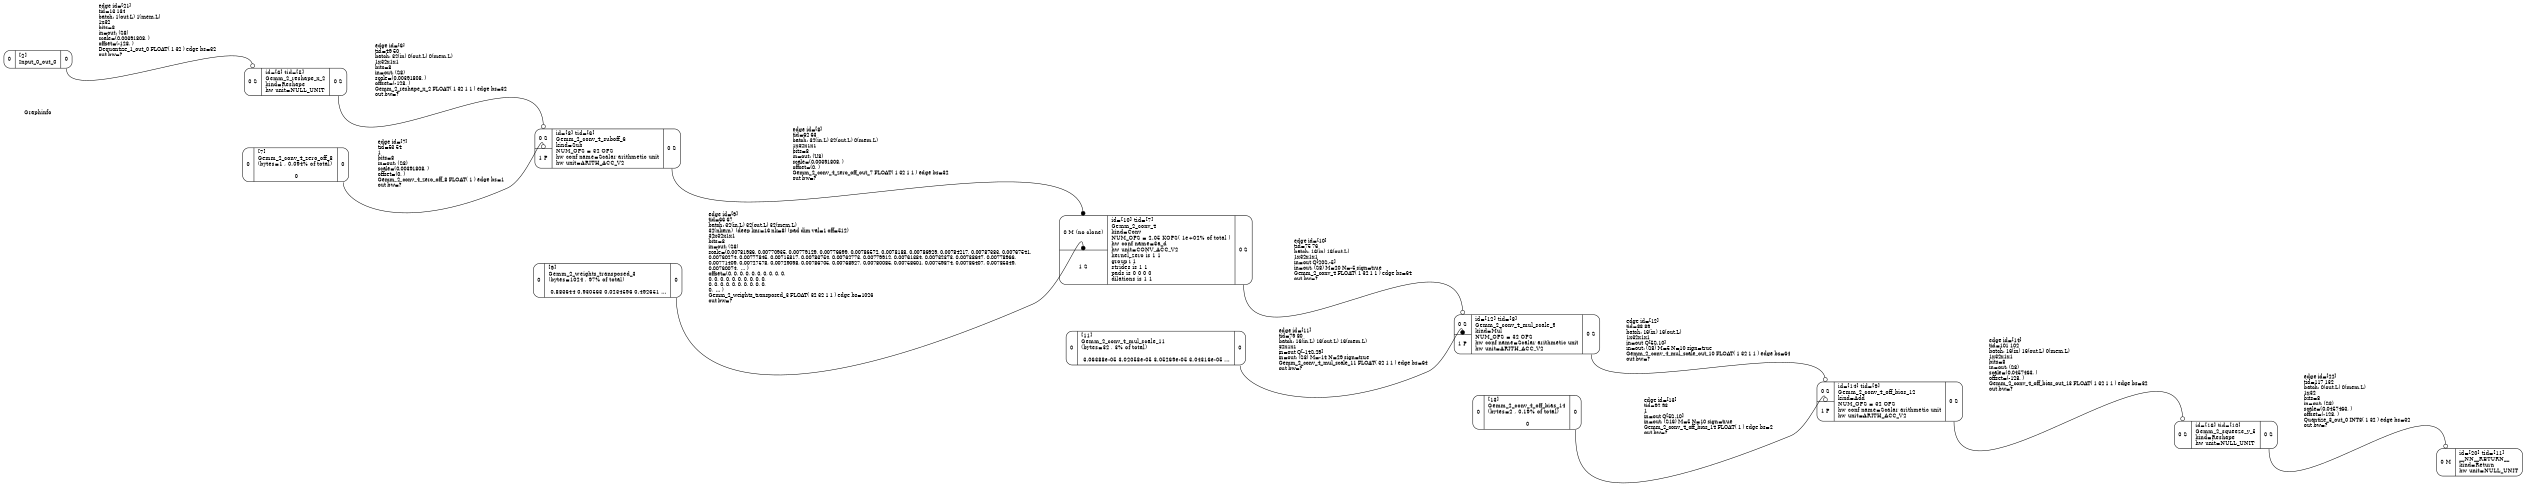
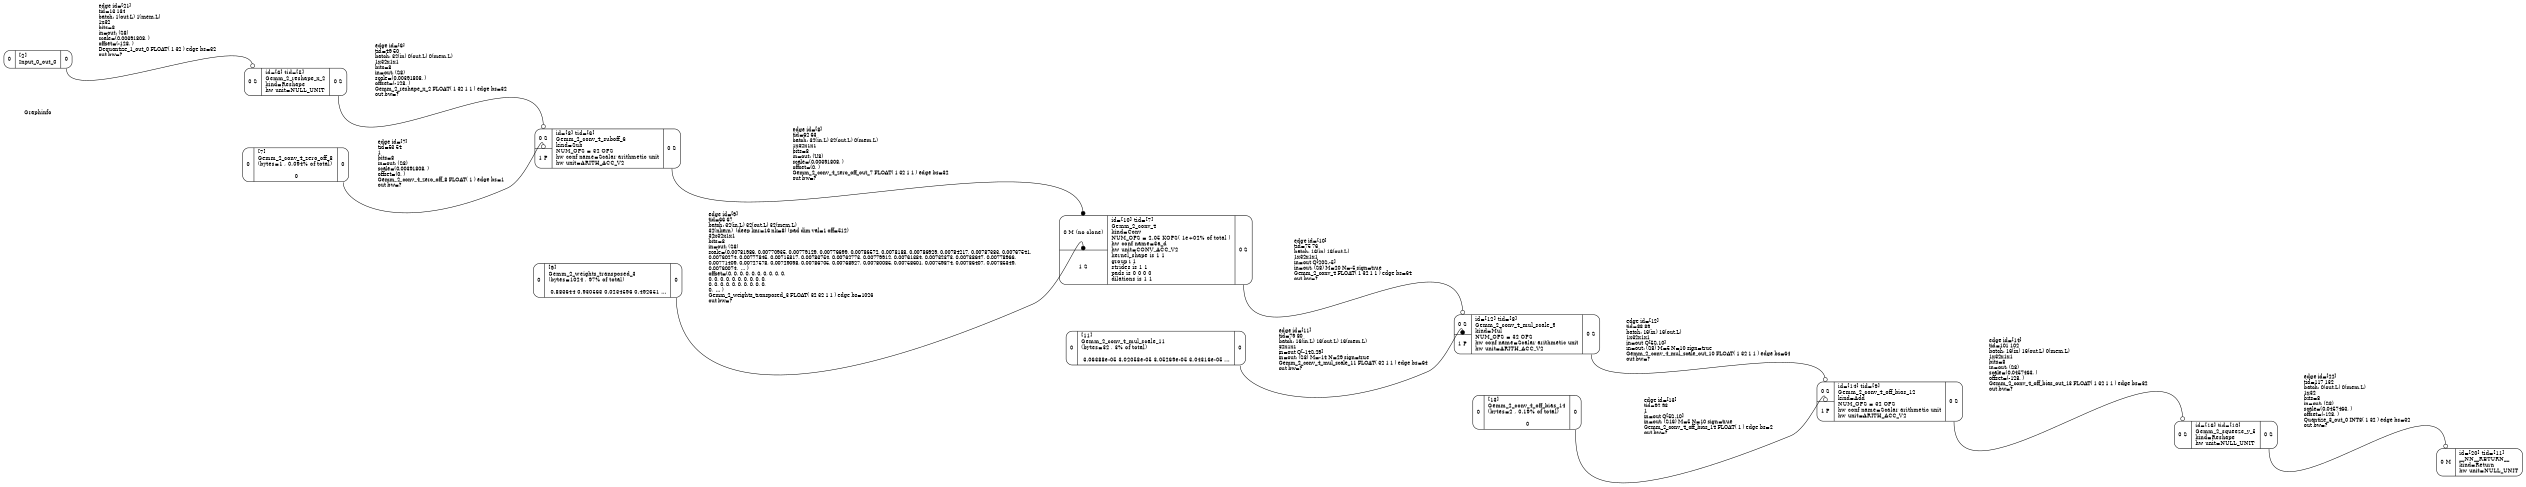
node "0 M (no clone)": text "kernel_zero is 1 1" -> "kernel_shape is 1 1"
